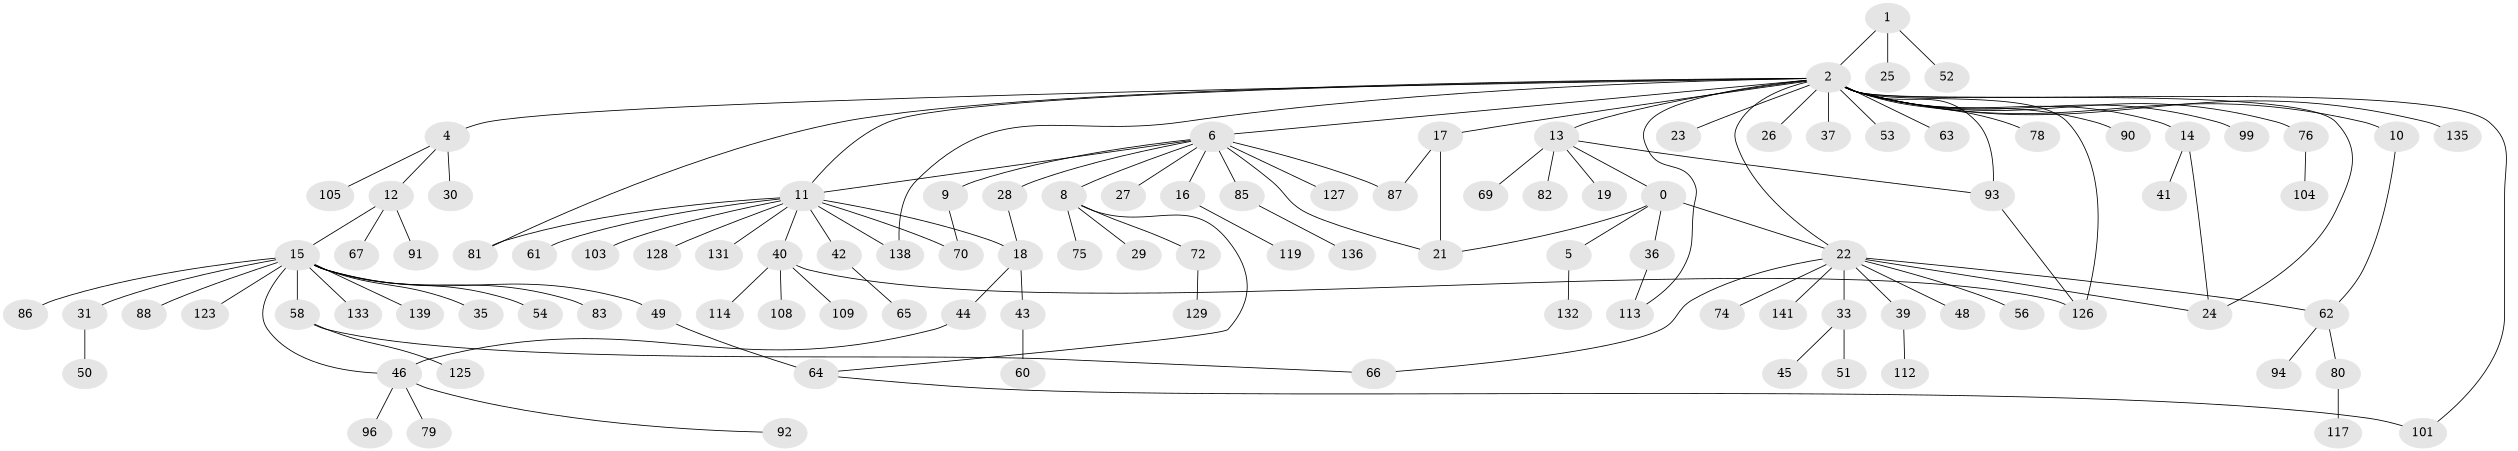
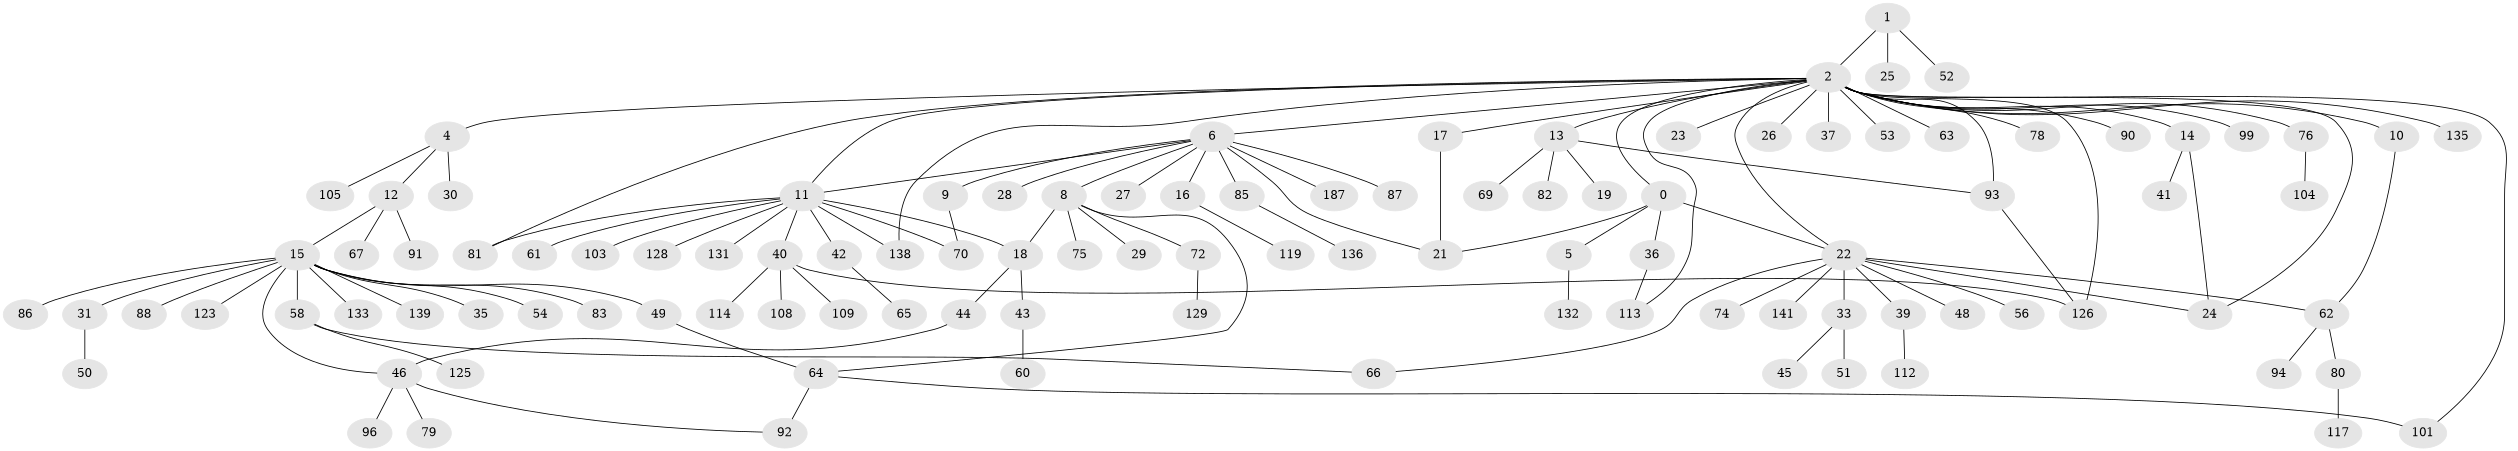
edge "17" -- "87": removed
edge "13" -- "0": now "2" -- "0"
node "127": label "127" -> "187"
edge "28" -- "18": now "8" -- "18"
edge "64" -- "92": added
